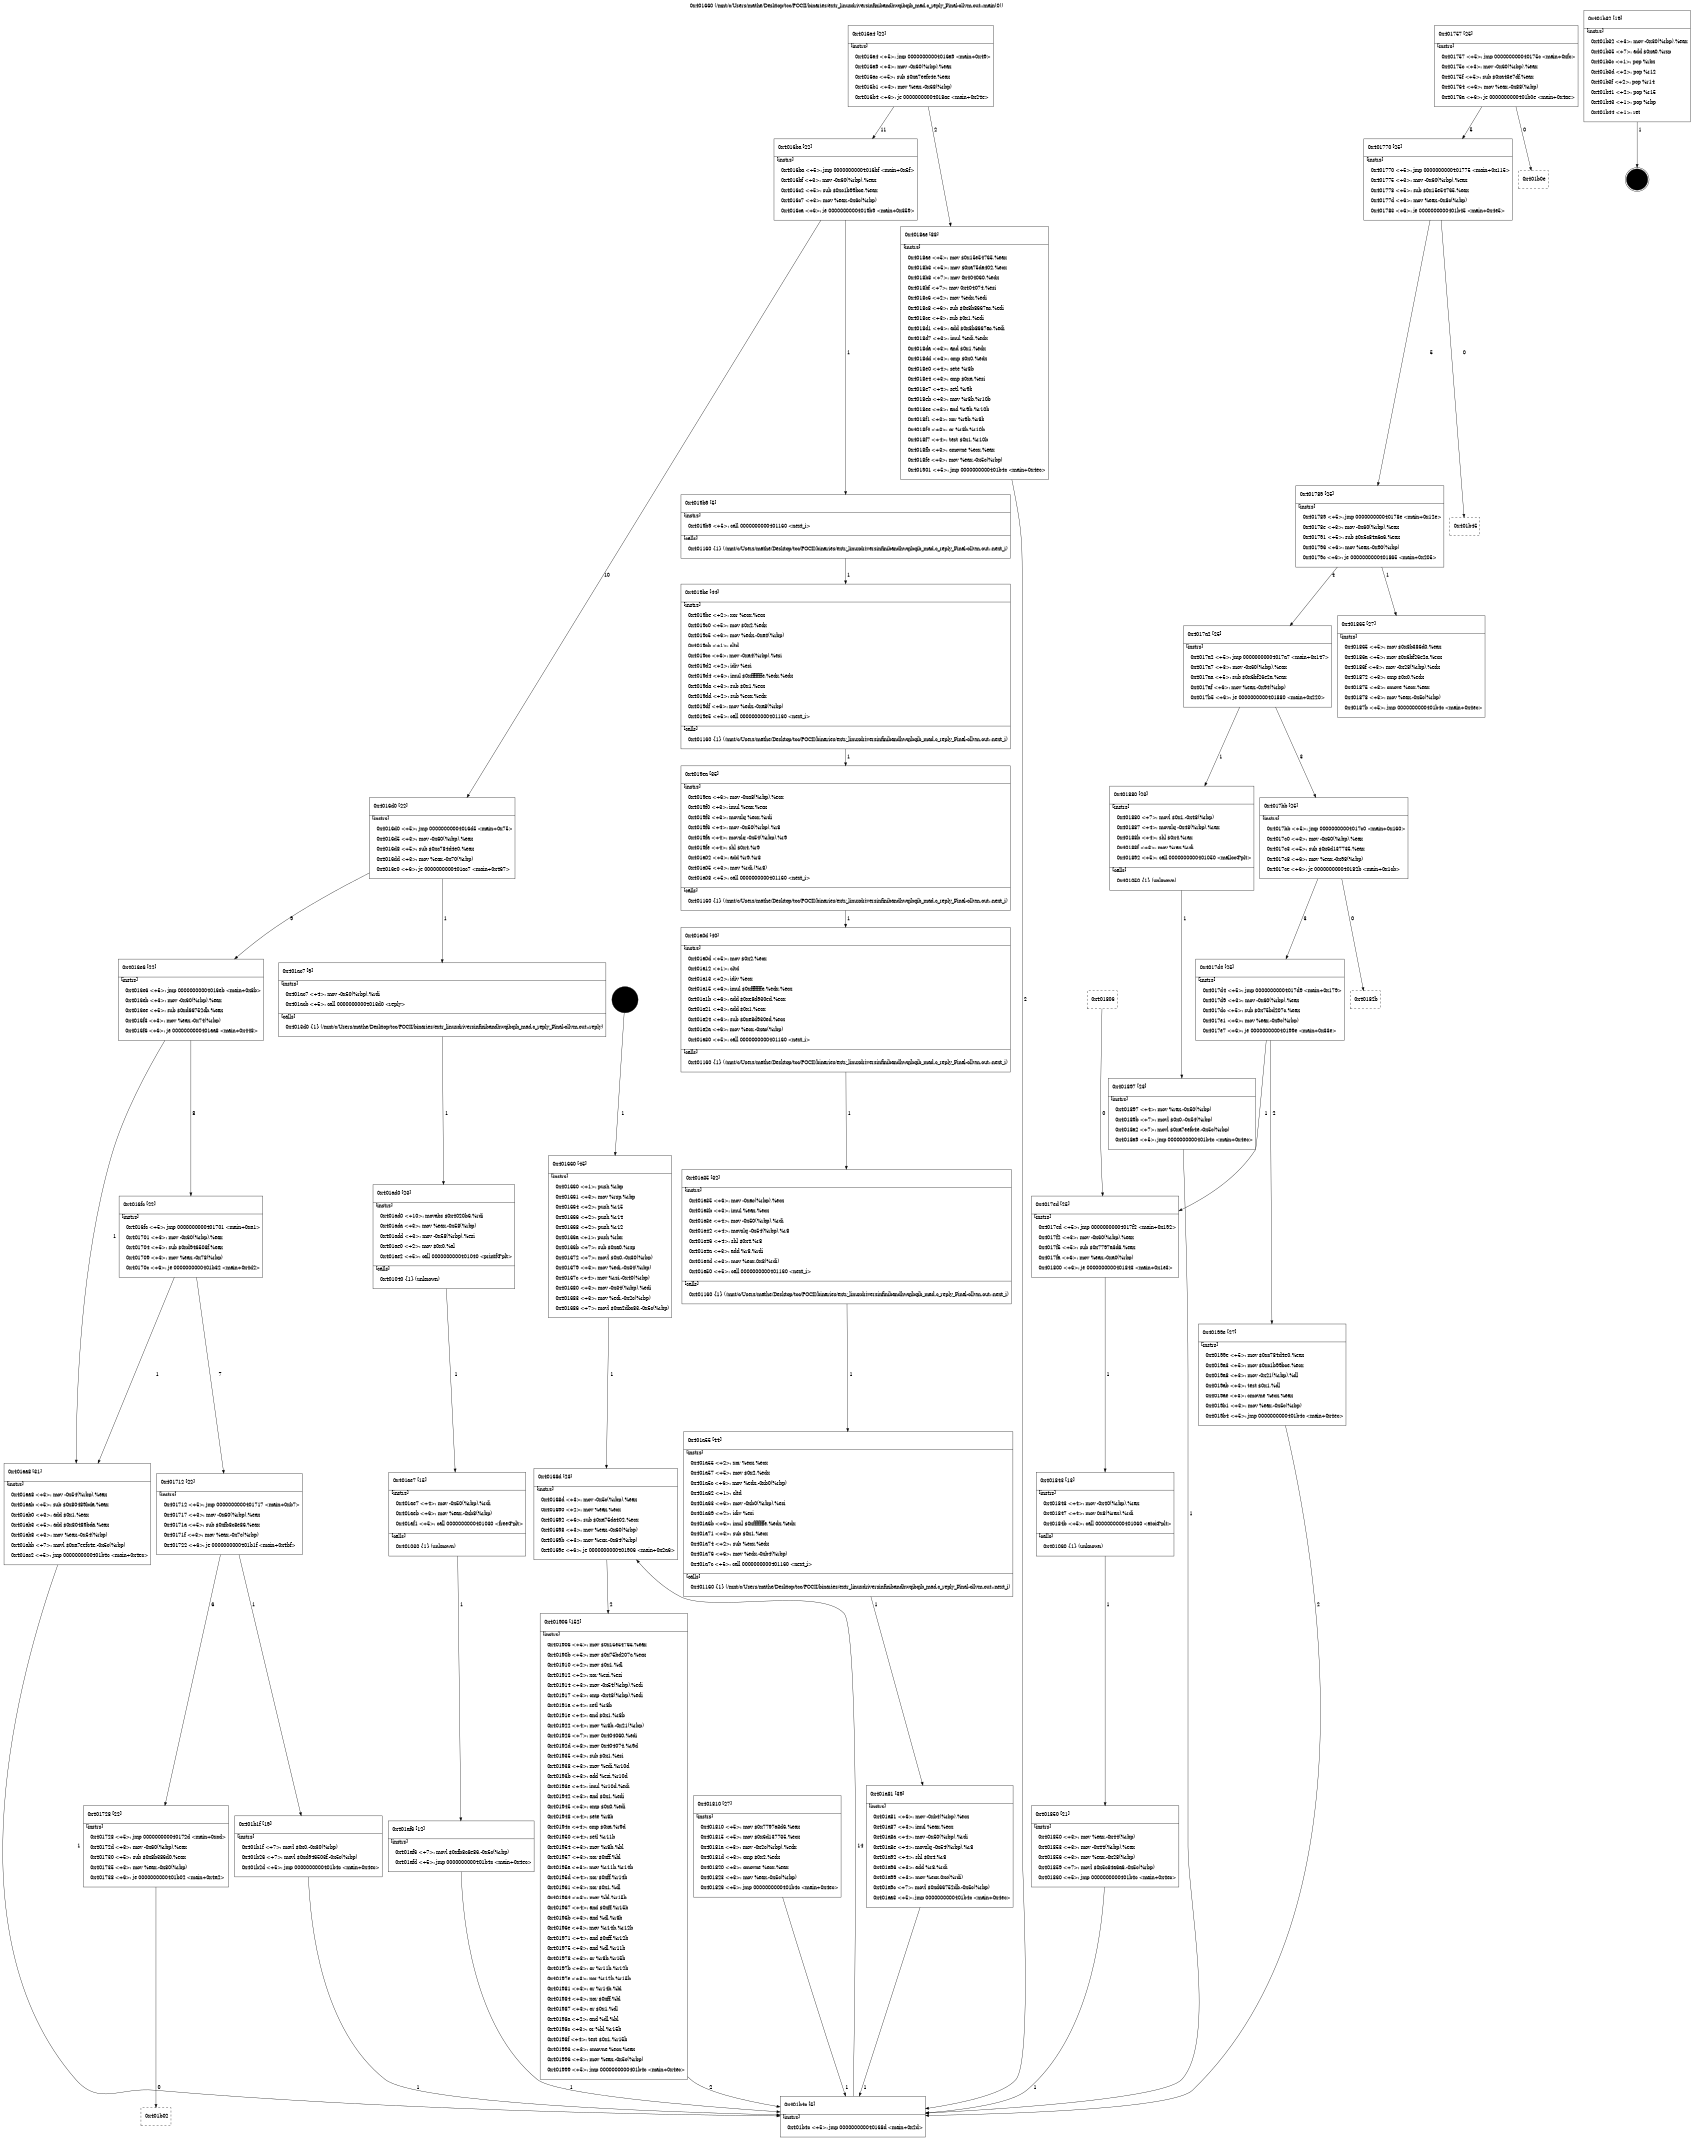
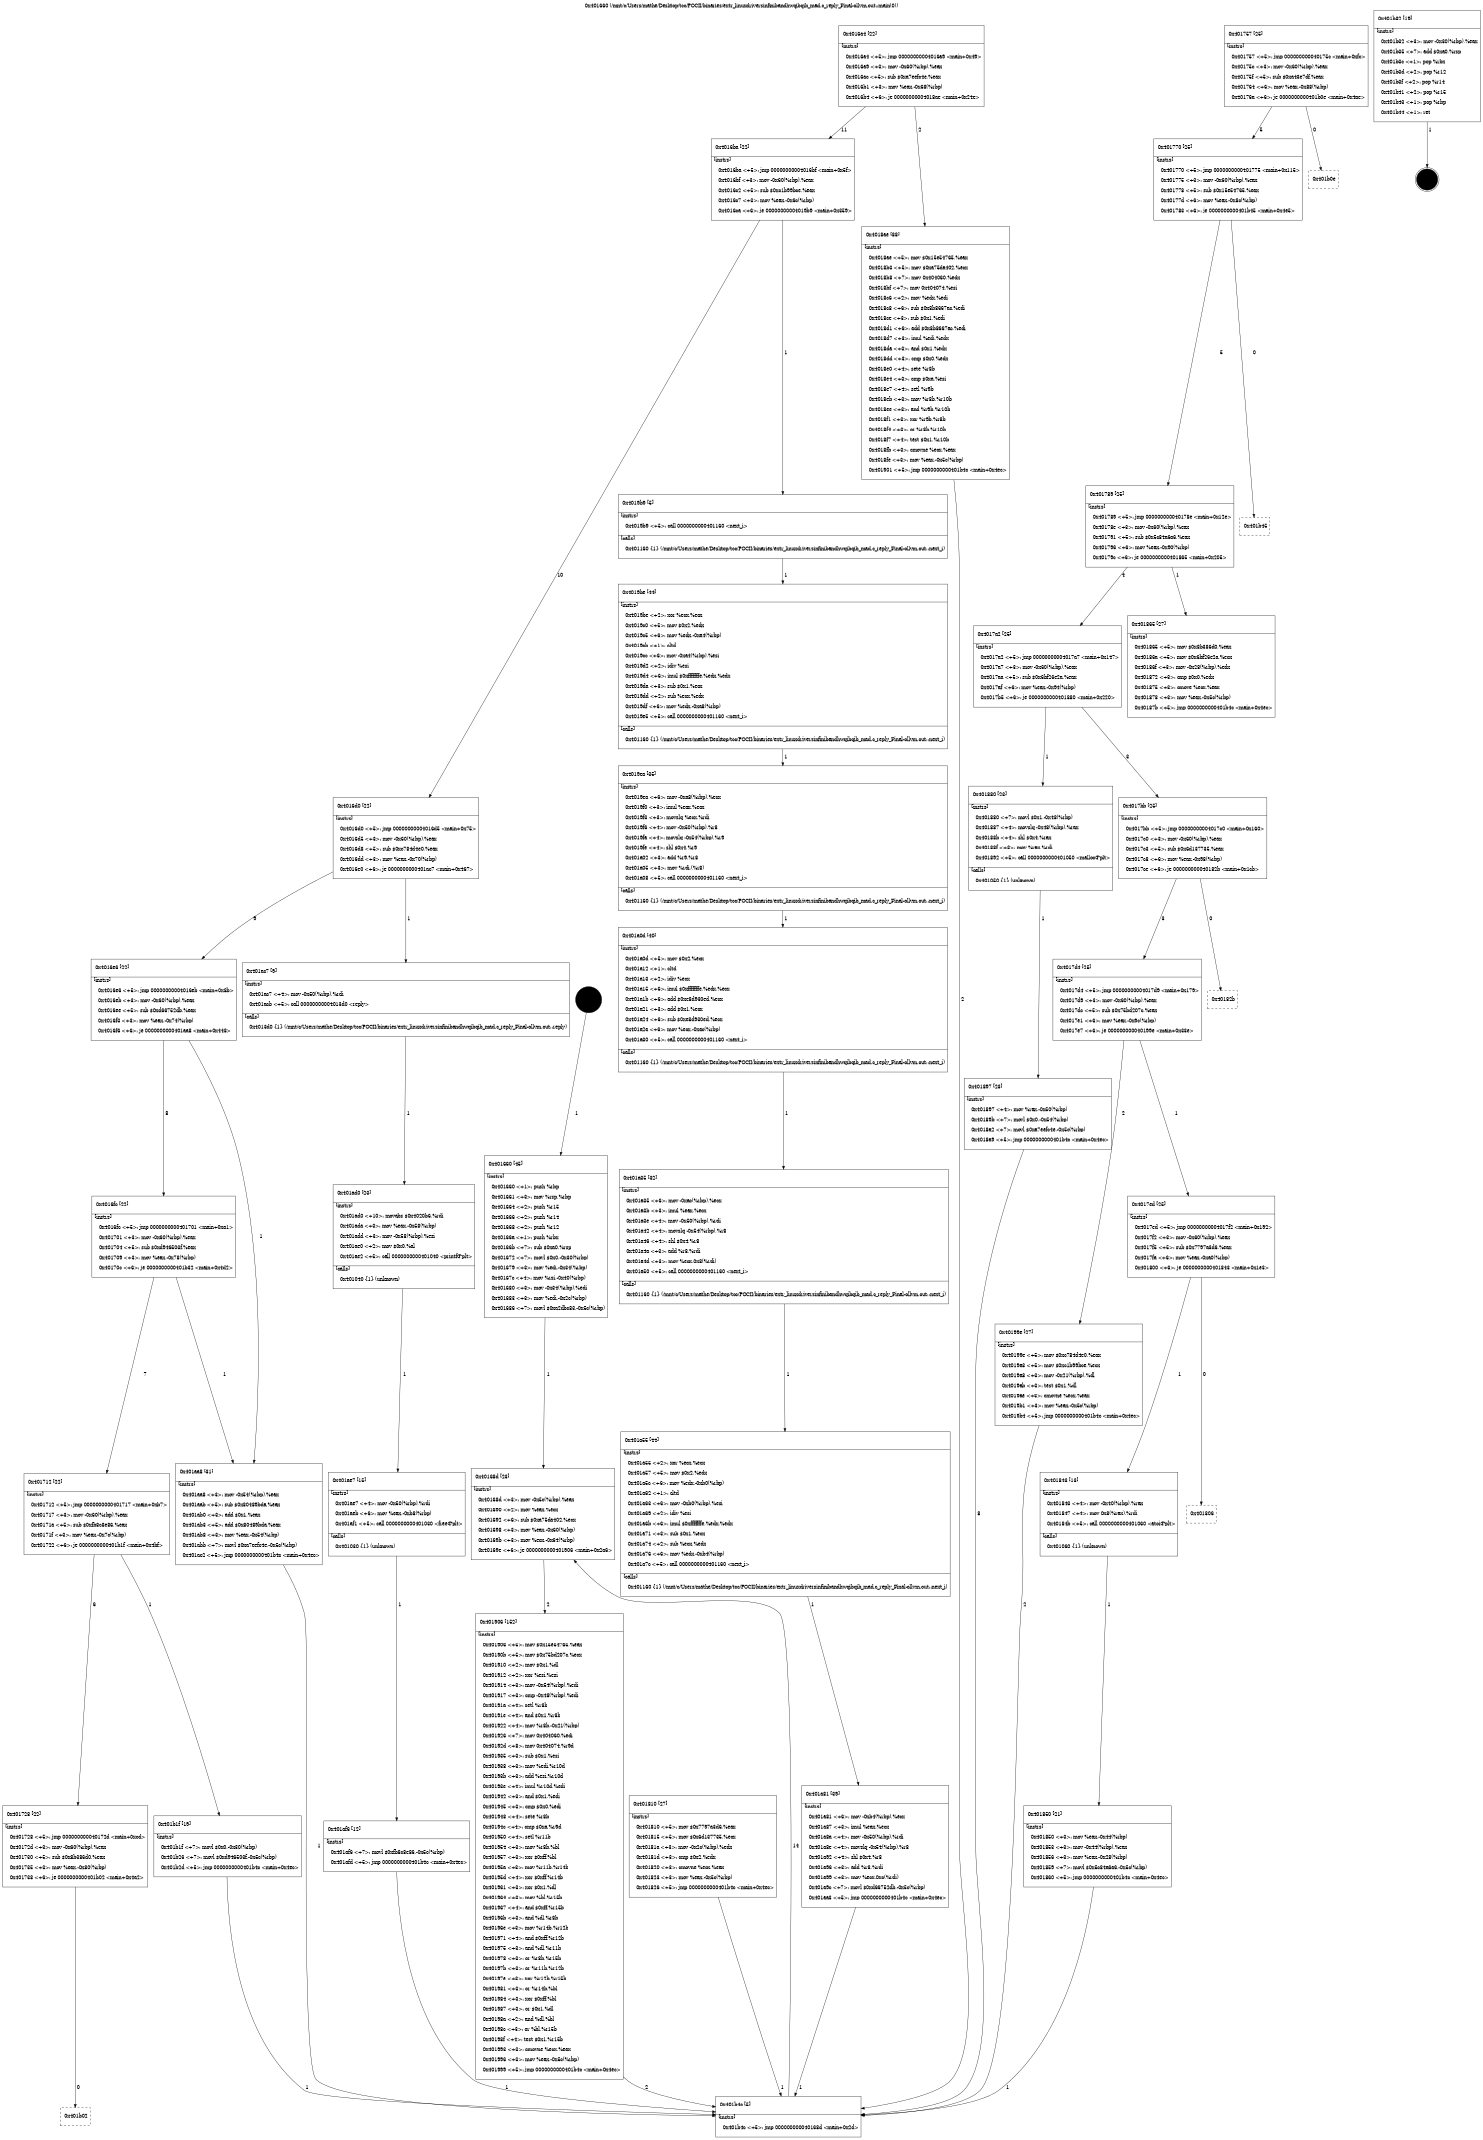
edge "0x401806" -> "0x4017ed [25]": reversed
edge "0x401897 [23]" -> "0x401b4c [5]": label " 1" -> " 8"
